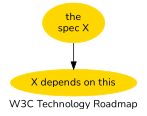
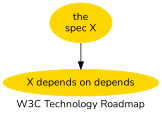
node "X depends on this": label "X depends on this" -> "X depends on depends"
